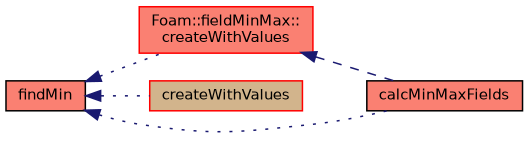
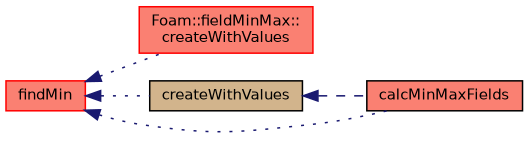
edge "calcMinMaxFields" -> "Foam::fieldMinMax:: createWithValues": now "calcMinMaxFields" -> "createWithValues"
node "findMin": color black -> red
node "createWithValues": color red -> black
